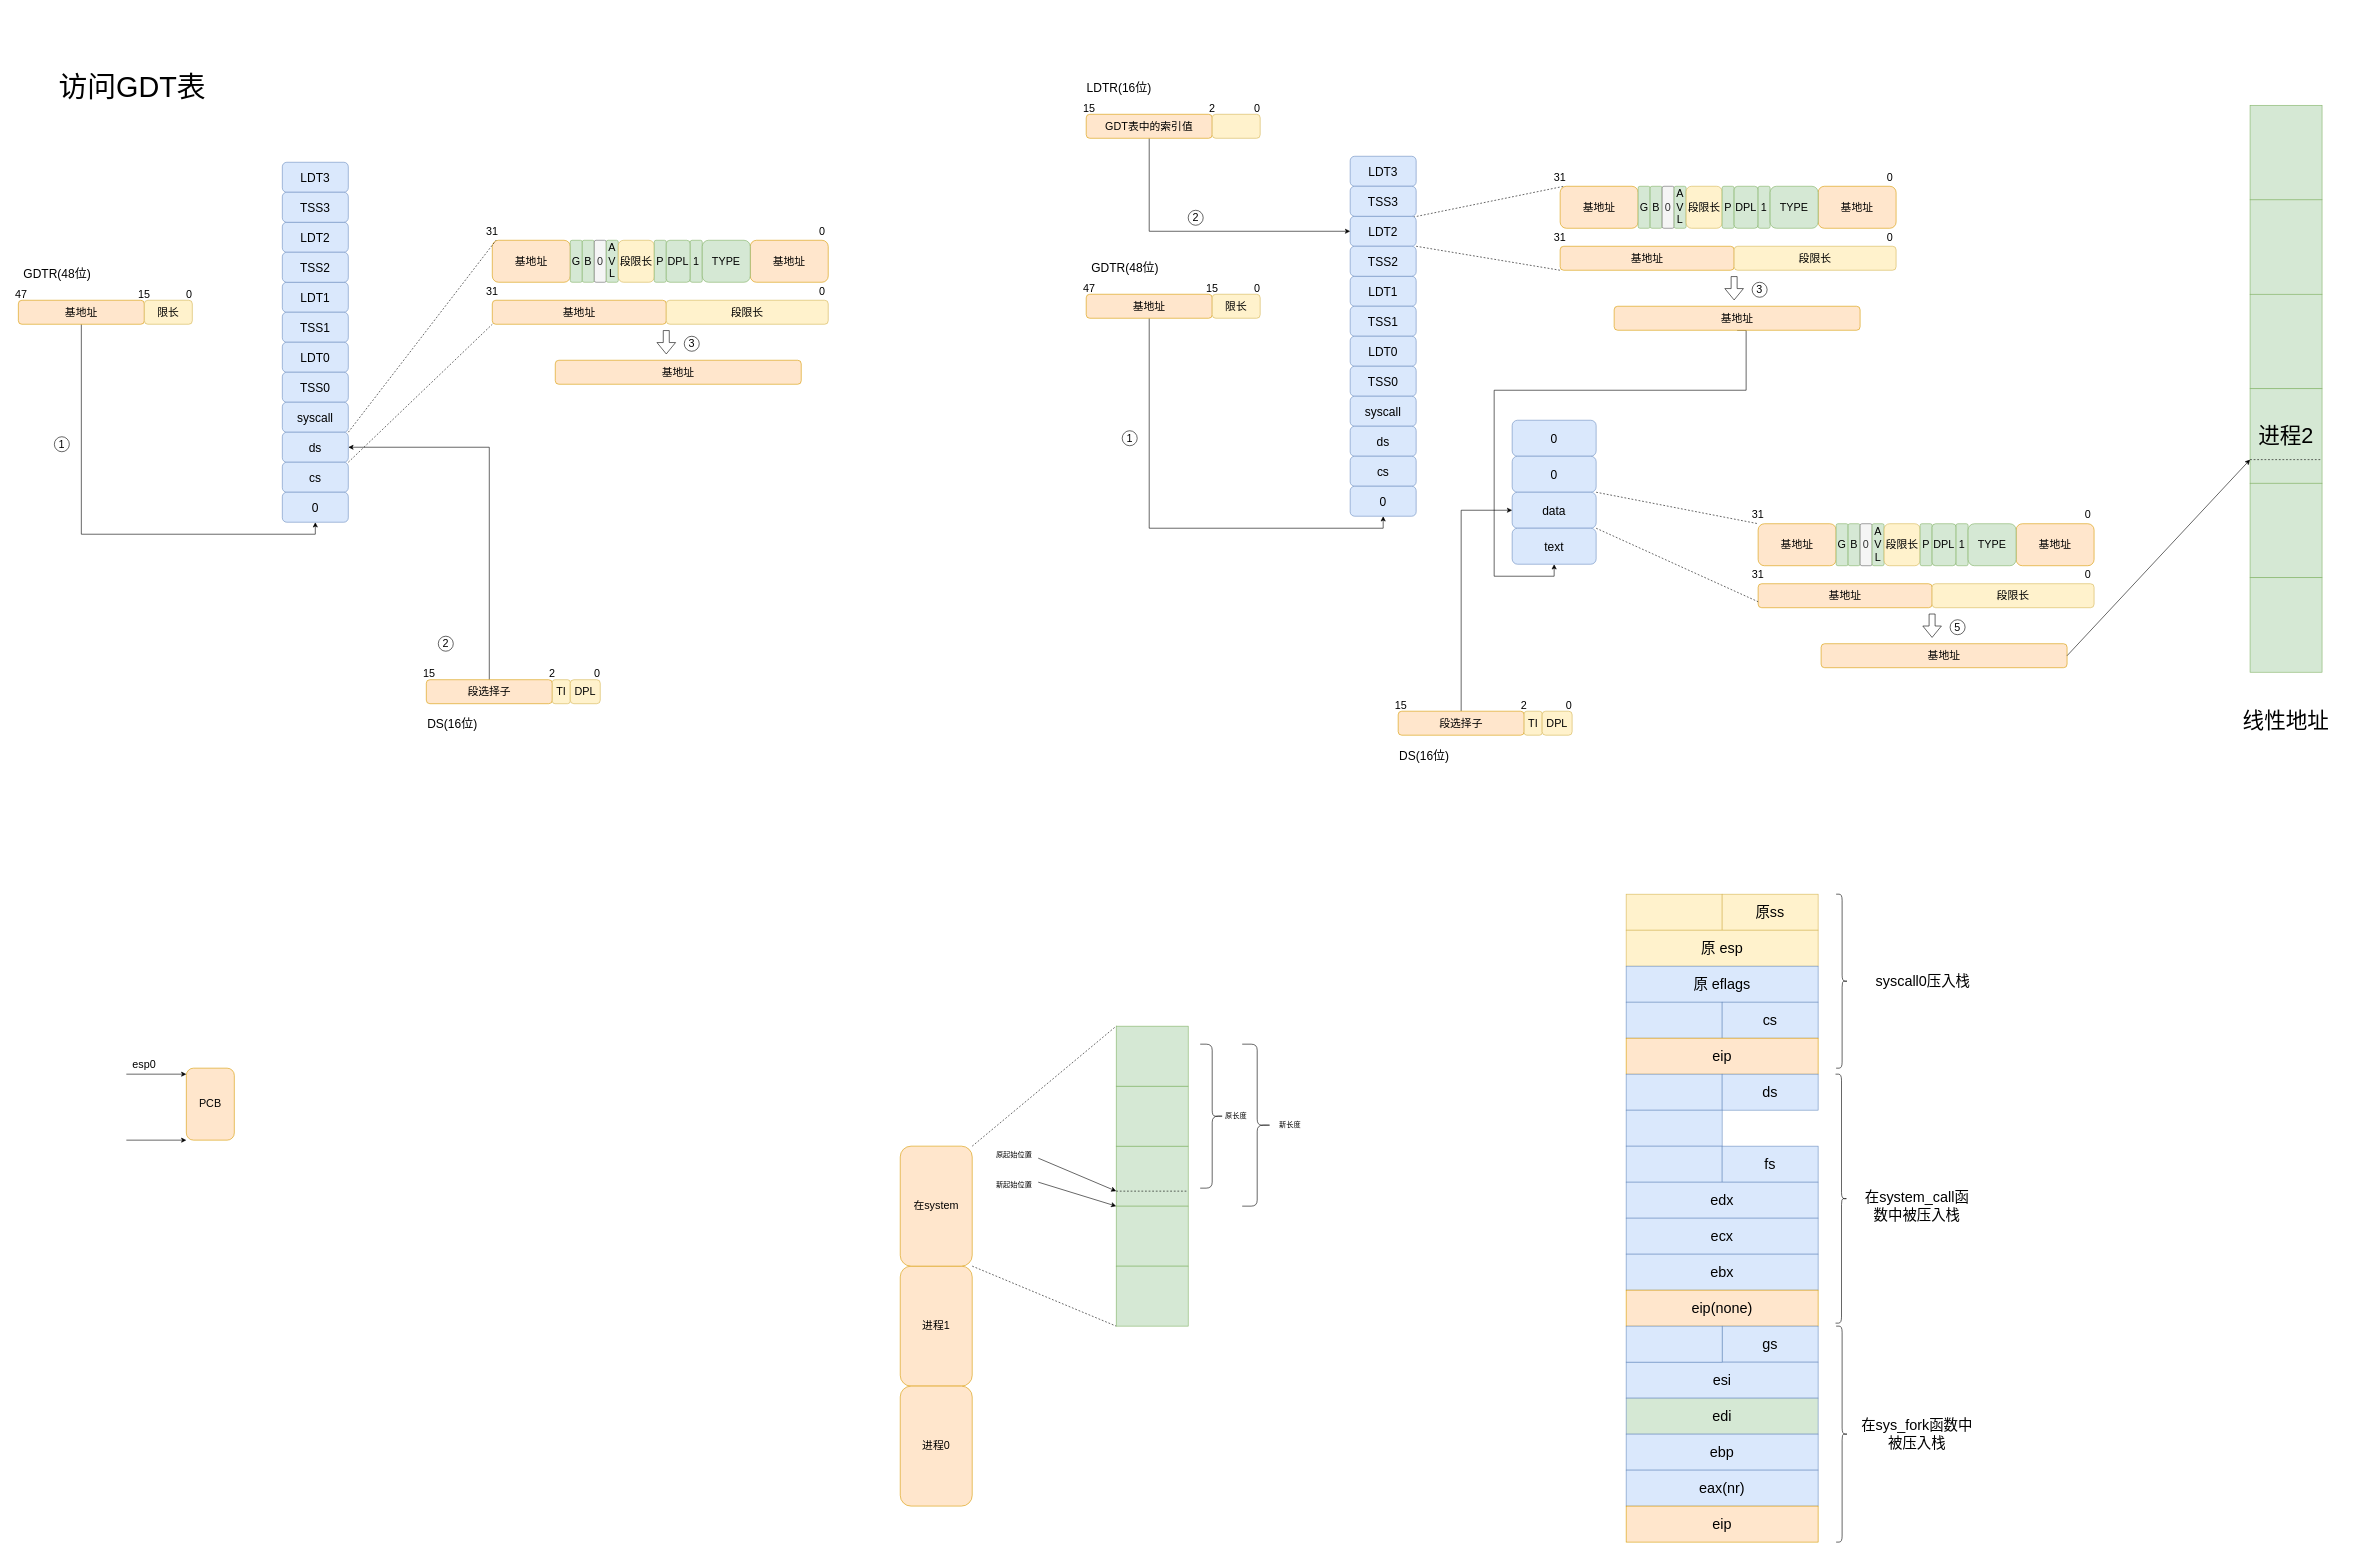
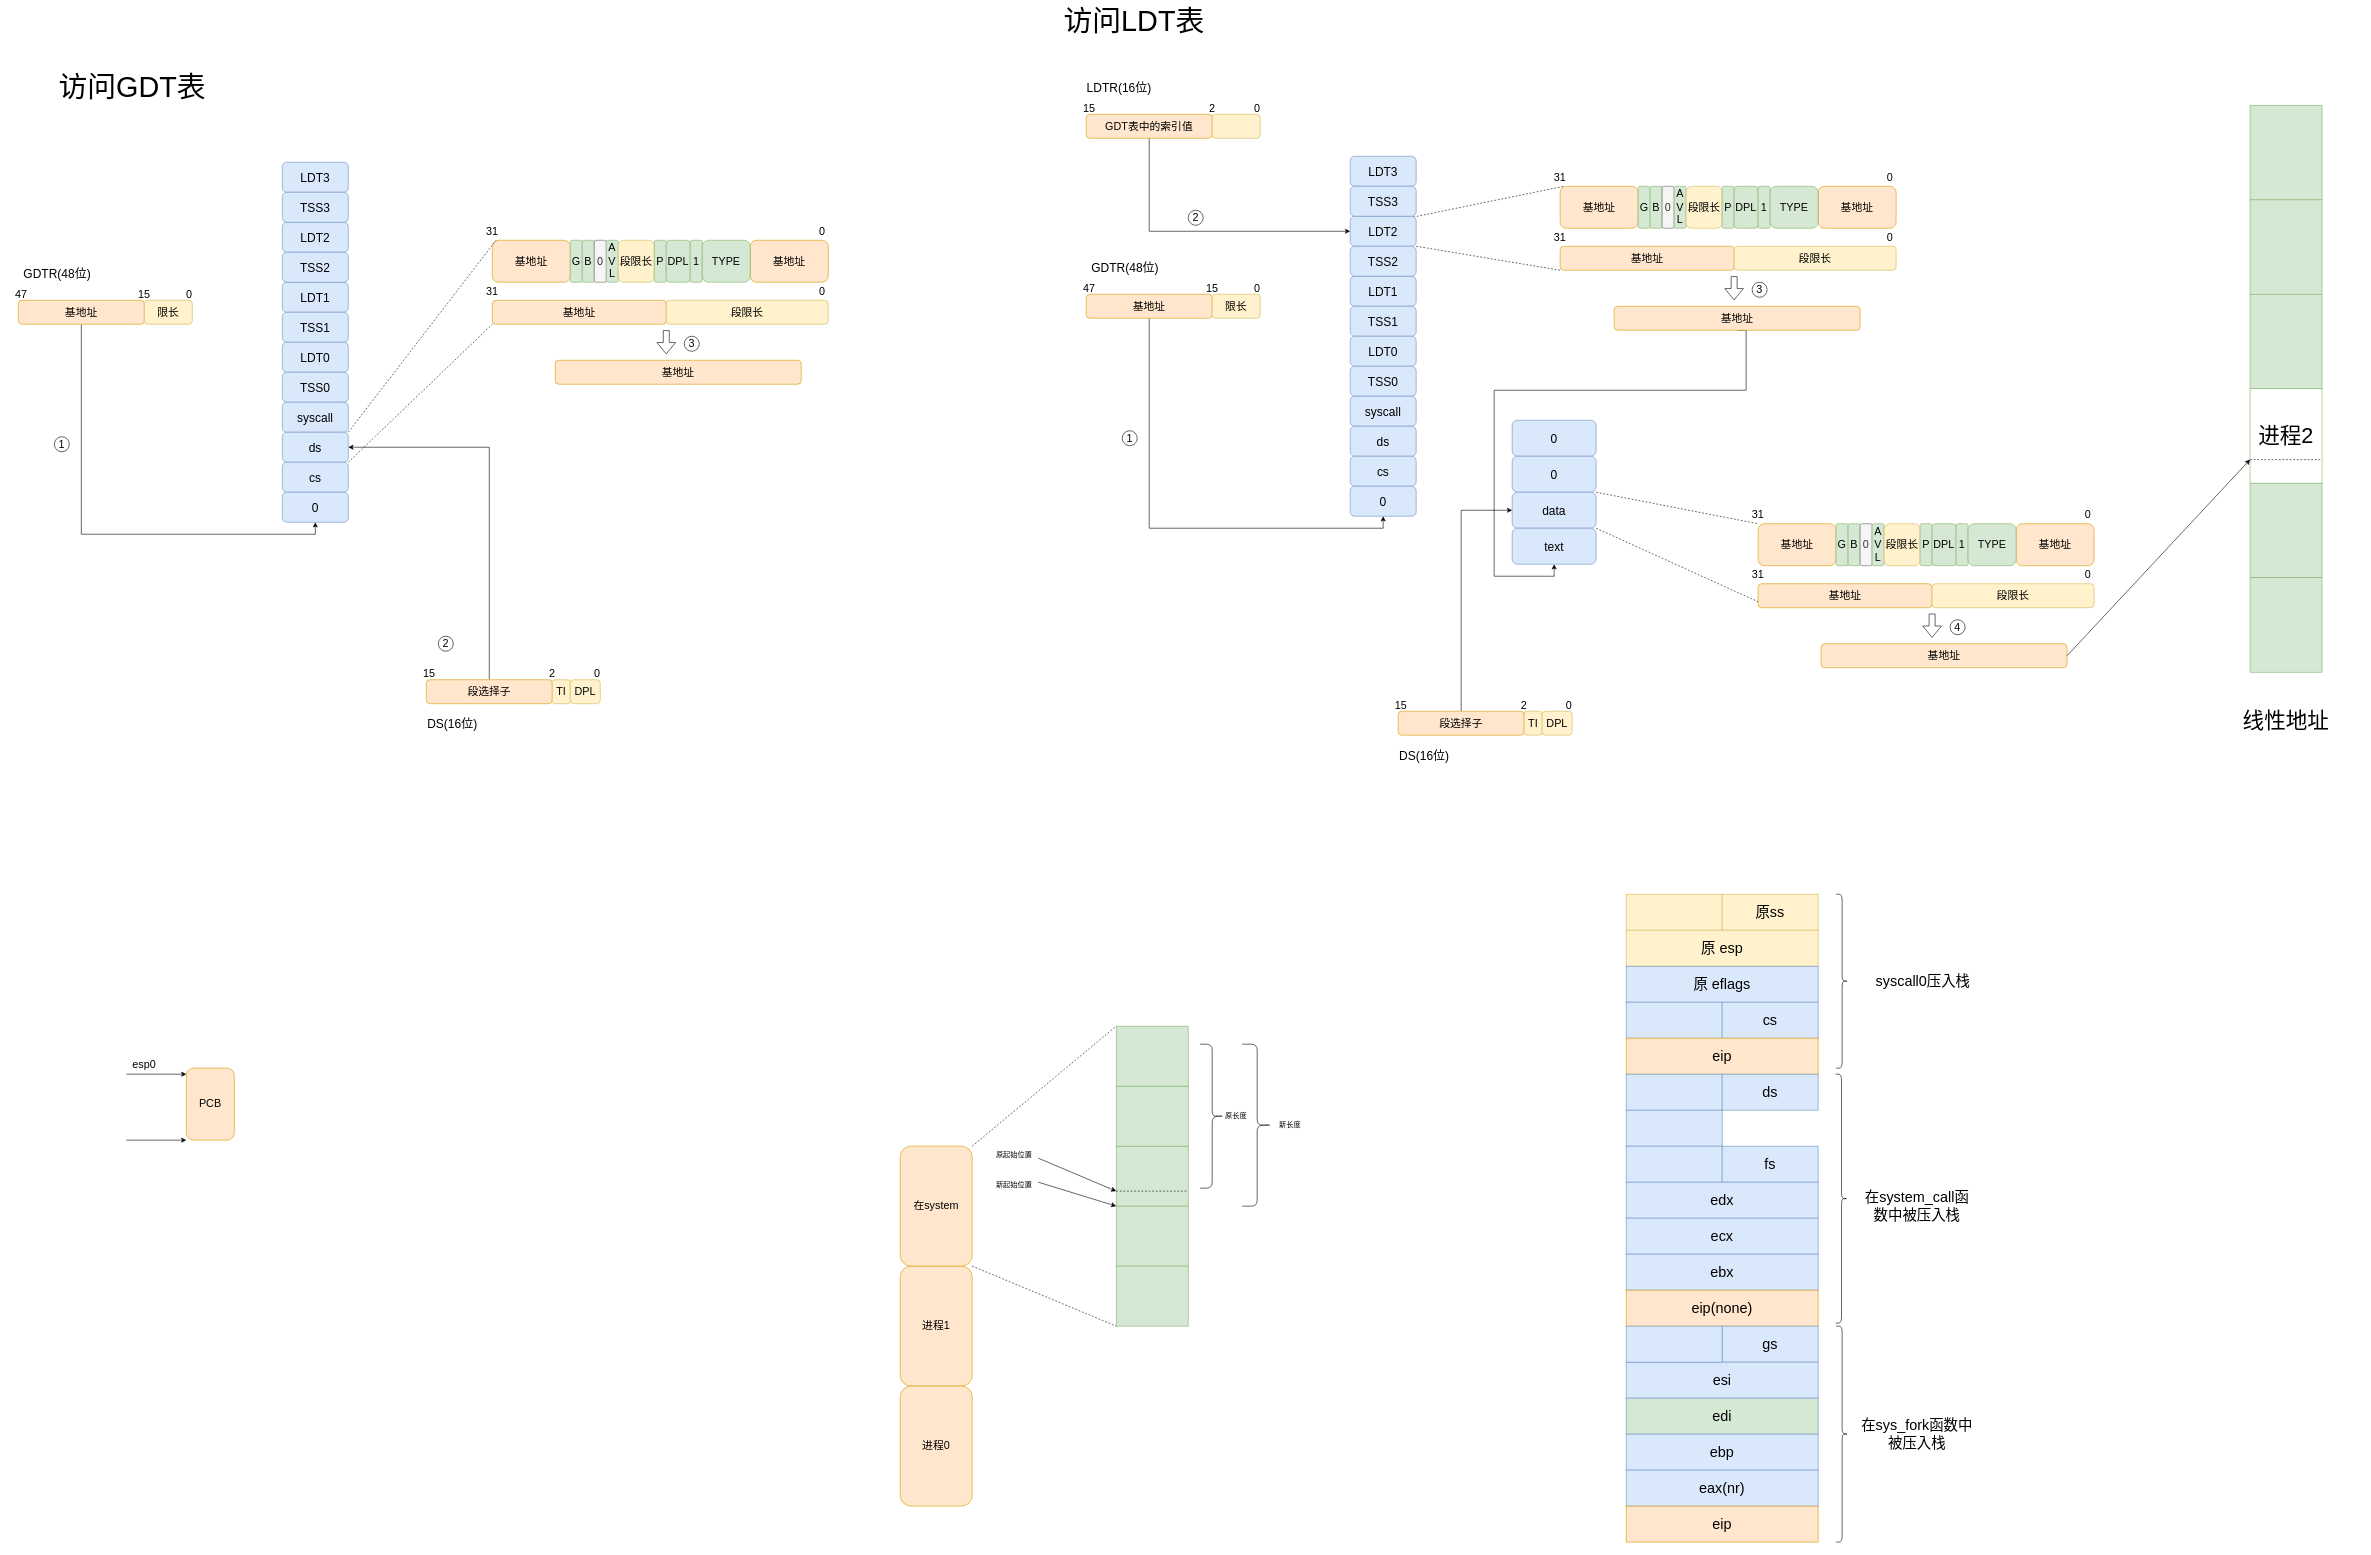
node "访问LDT表": added
node "进程2": fillcolor #d5e8d4 -> #ffffff
node "5": label "5" -> "4"
